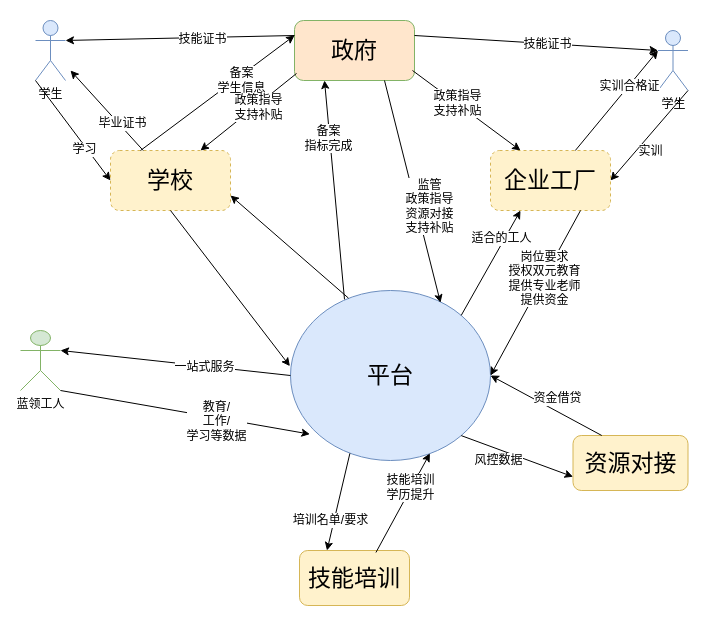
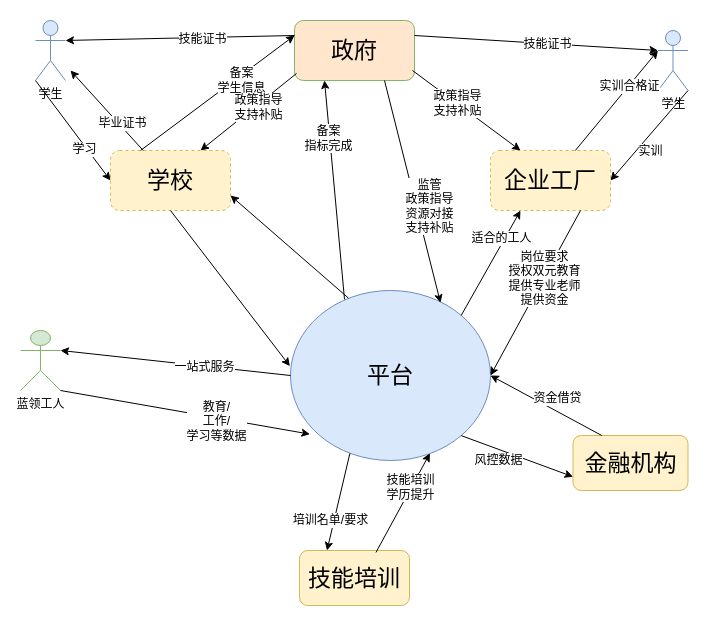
node "资源对接": label "资源对接" -> "金融机构"
